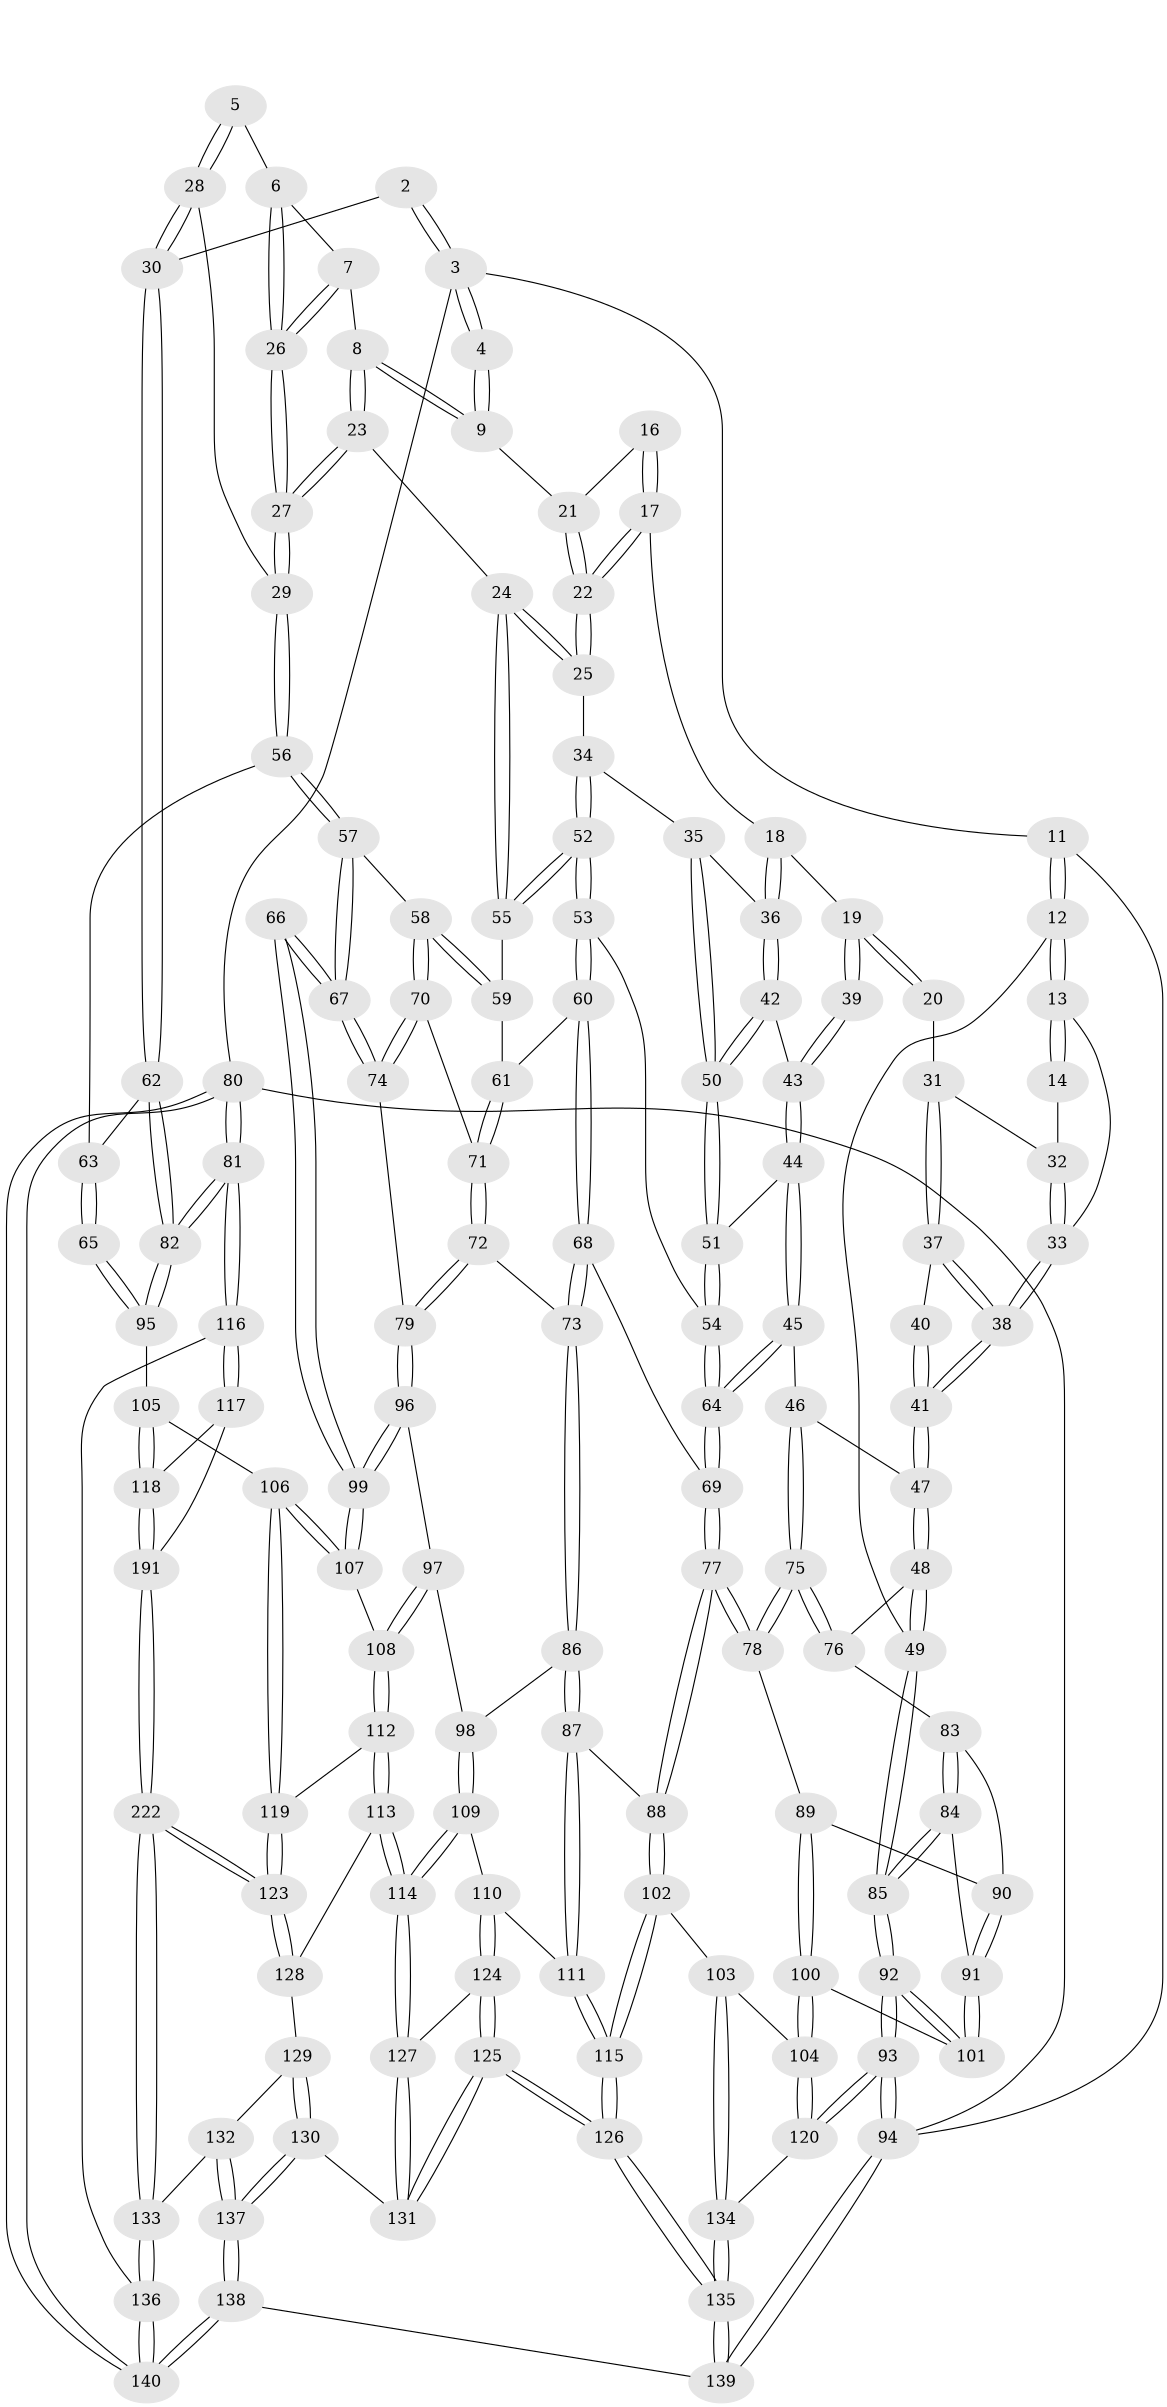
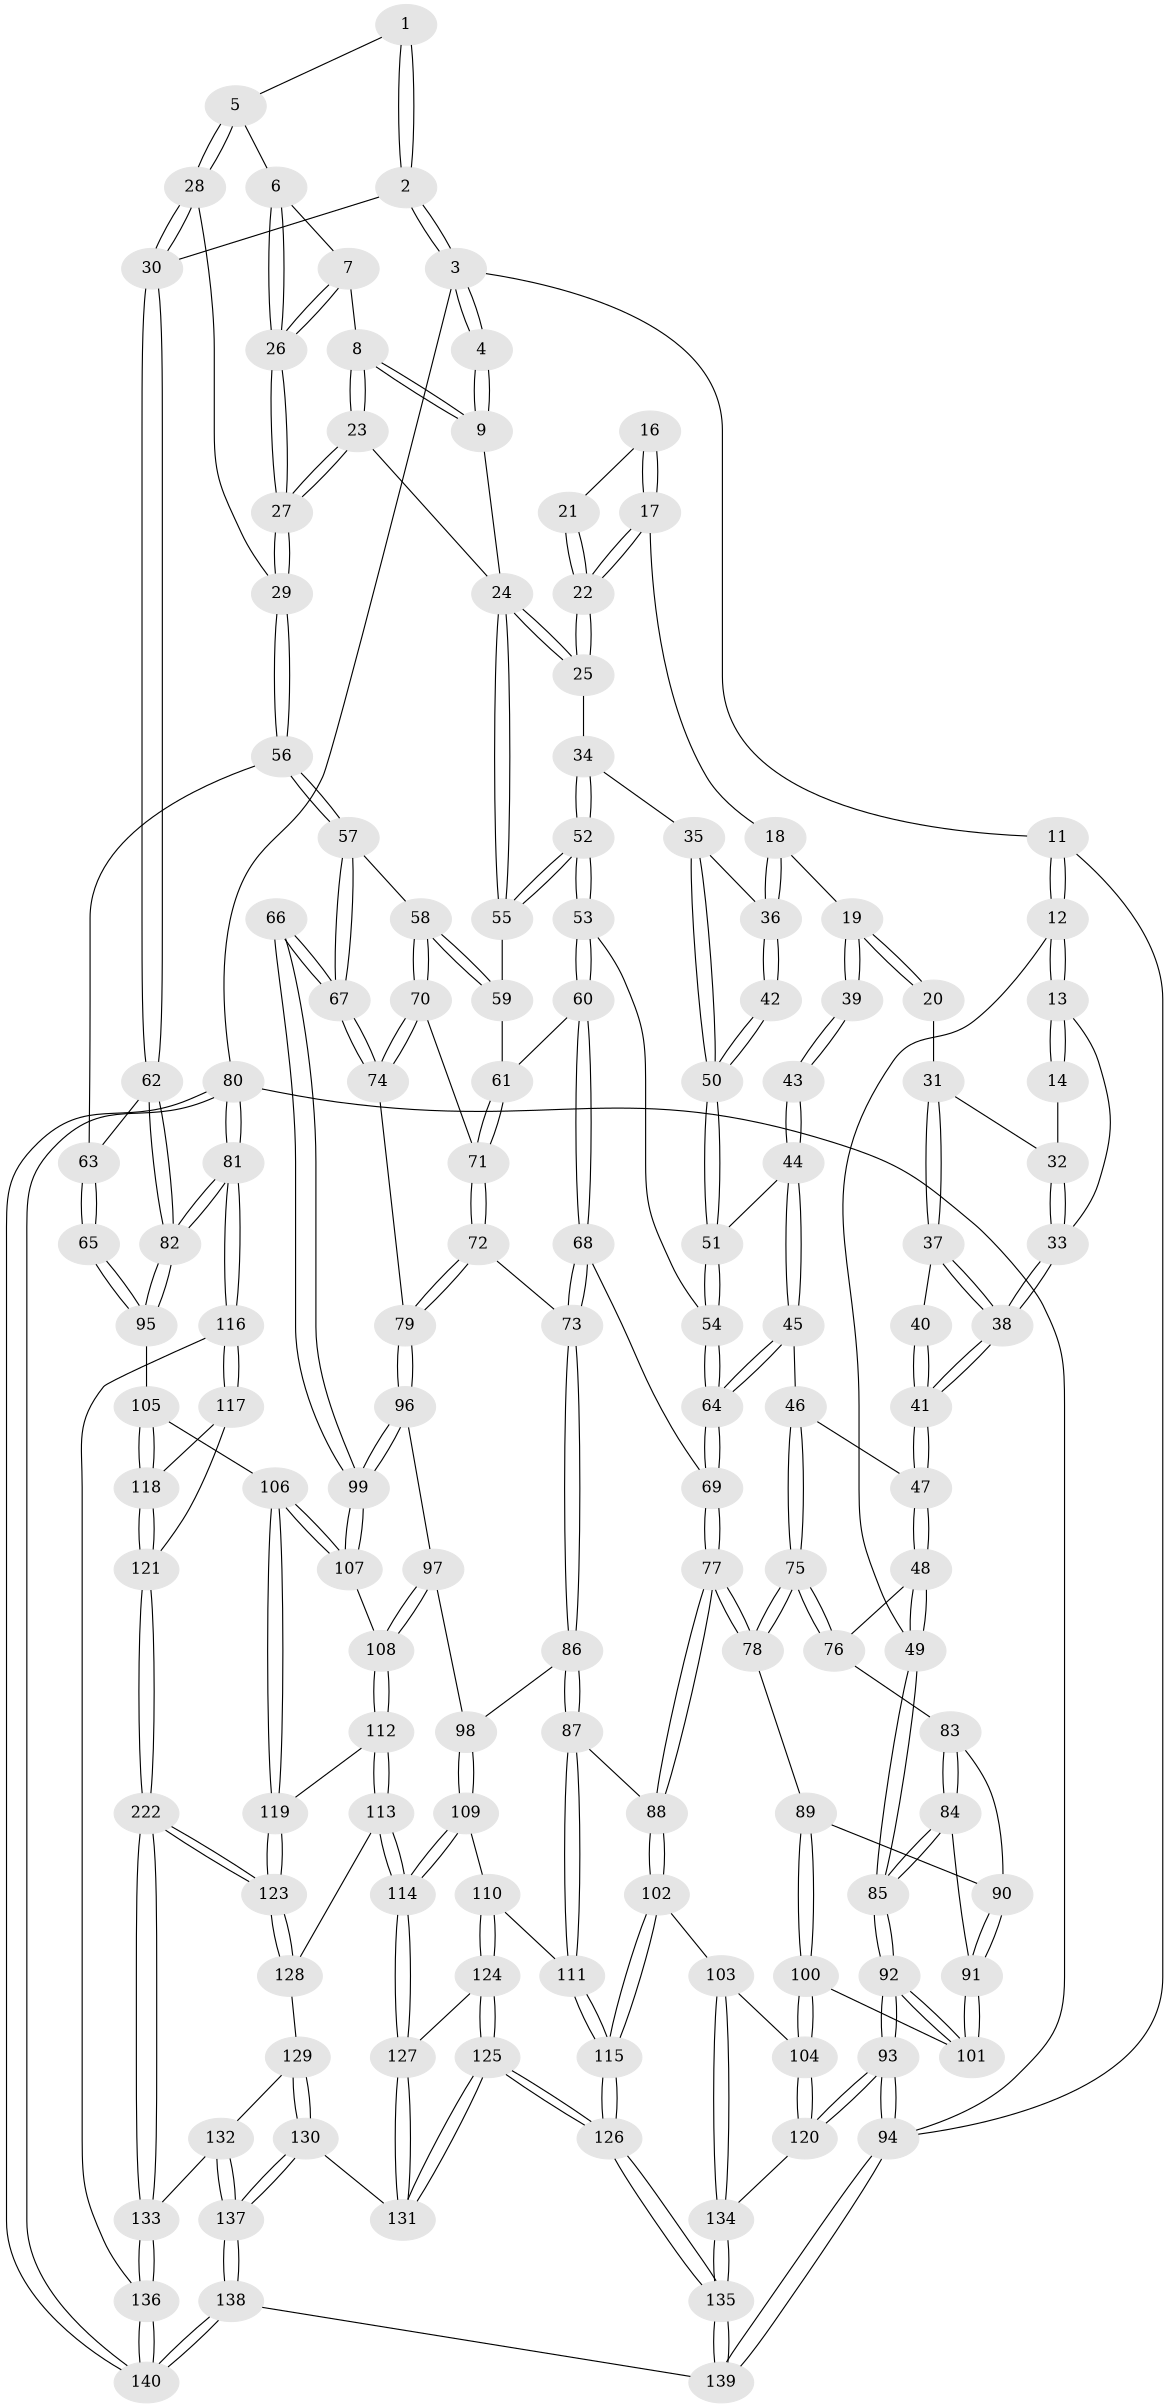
node "1": added
edge "9" -- "21": now "9" -- "24"
edge "42" -- "43": removed
node "191": label "191" -> "121"
